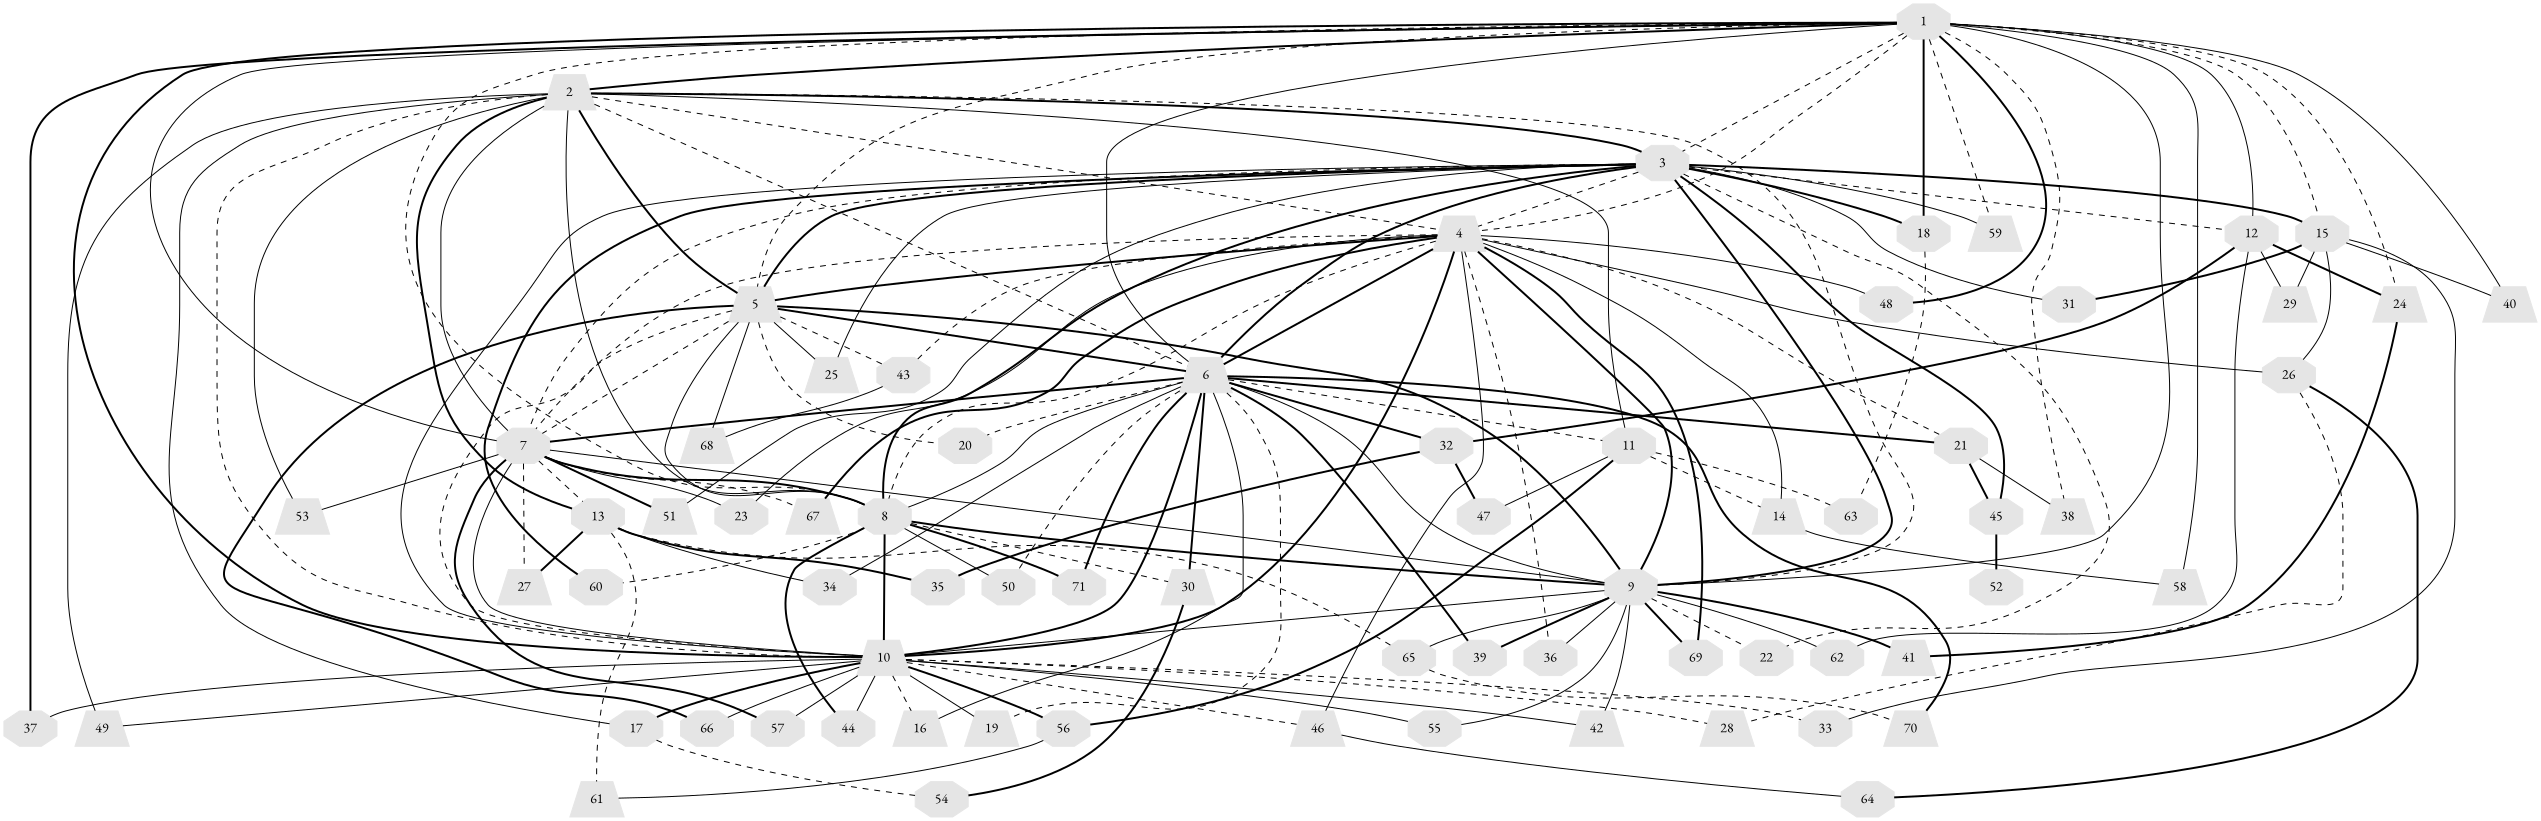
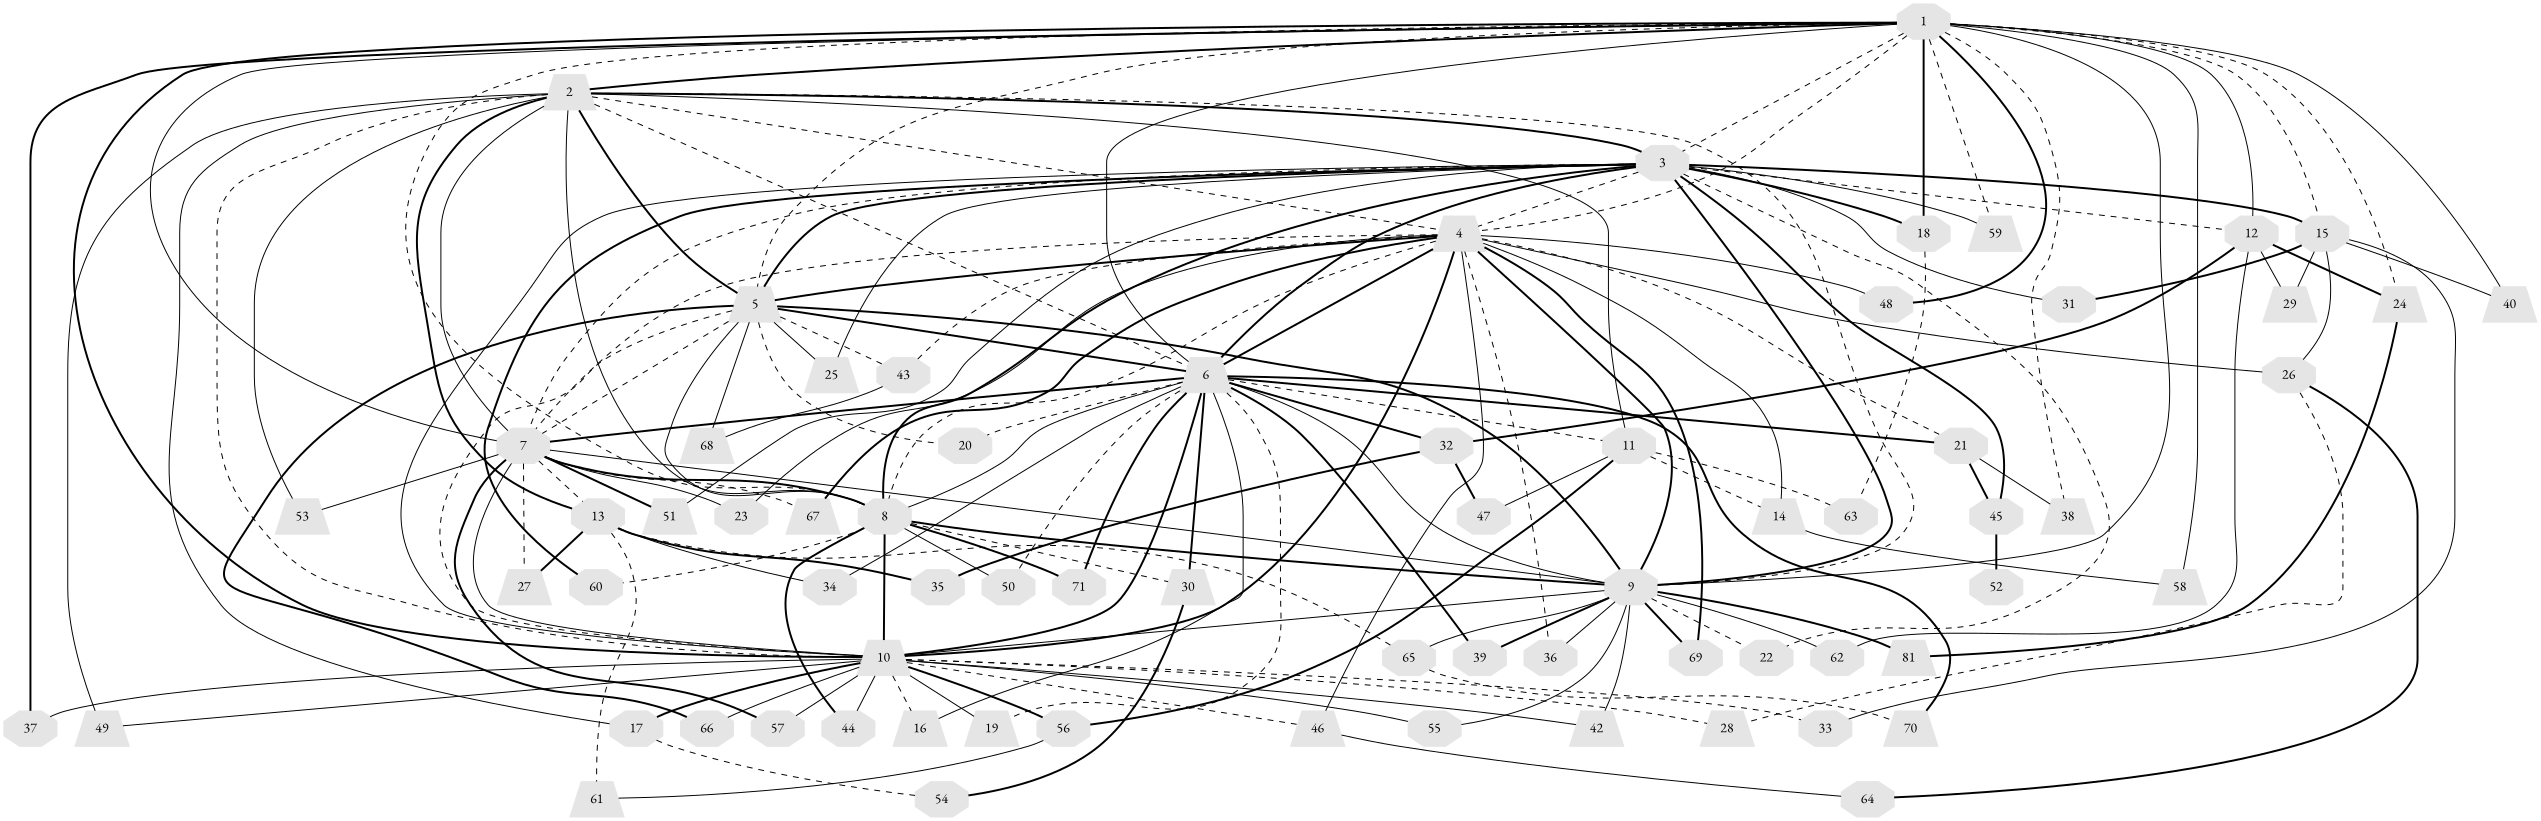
node "41": label "41" -> "81"
